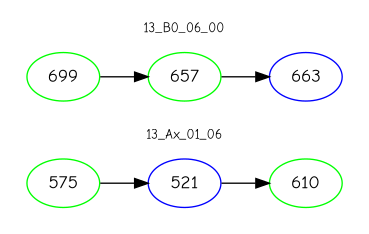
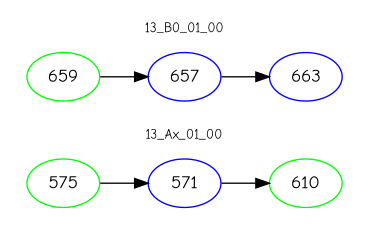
cluster "13_B0_06_00": label "13_B0_06_00" -> "13_B0_01_00"
node "699": label "699" -> "659"
node "657": color green -> blue
cluster "13_Ax_01_06": label "13_Ax_01_06" -> "13_Ax_01_00"
node "521": label "521" -> "571"
